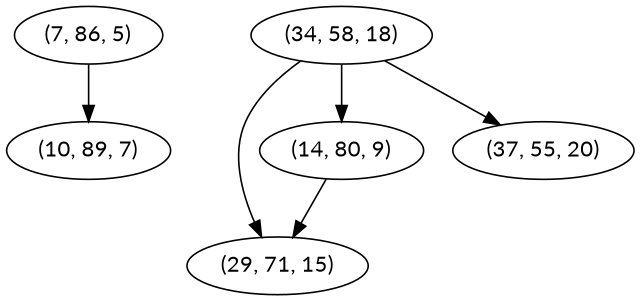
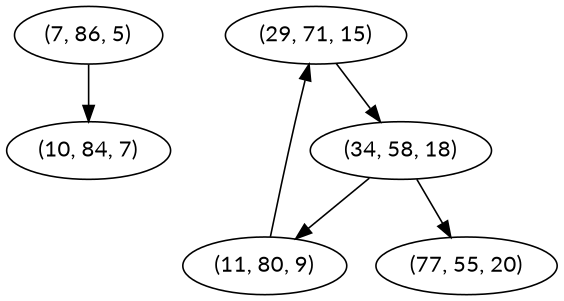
edge "(34, 58, 18)" -> "(29, 71, 15)": reversed
node "(10, 89, 7)": label "(10, 89, 7)" -> "(10, 84, 7)"
node "(14, 80, 9)": label "(14, 80, 9)" -> "(11, 80, 9)"
node "(37, 55, 20)": label "(37, 55, 20)" -> "(77, 55, 20)"
